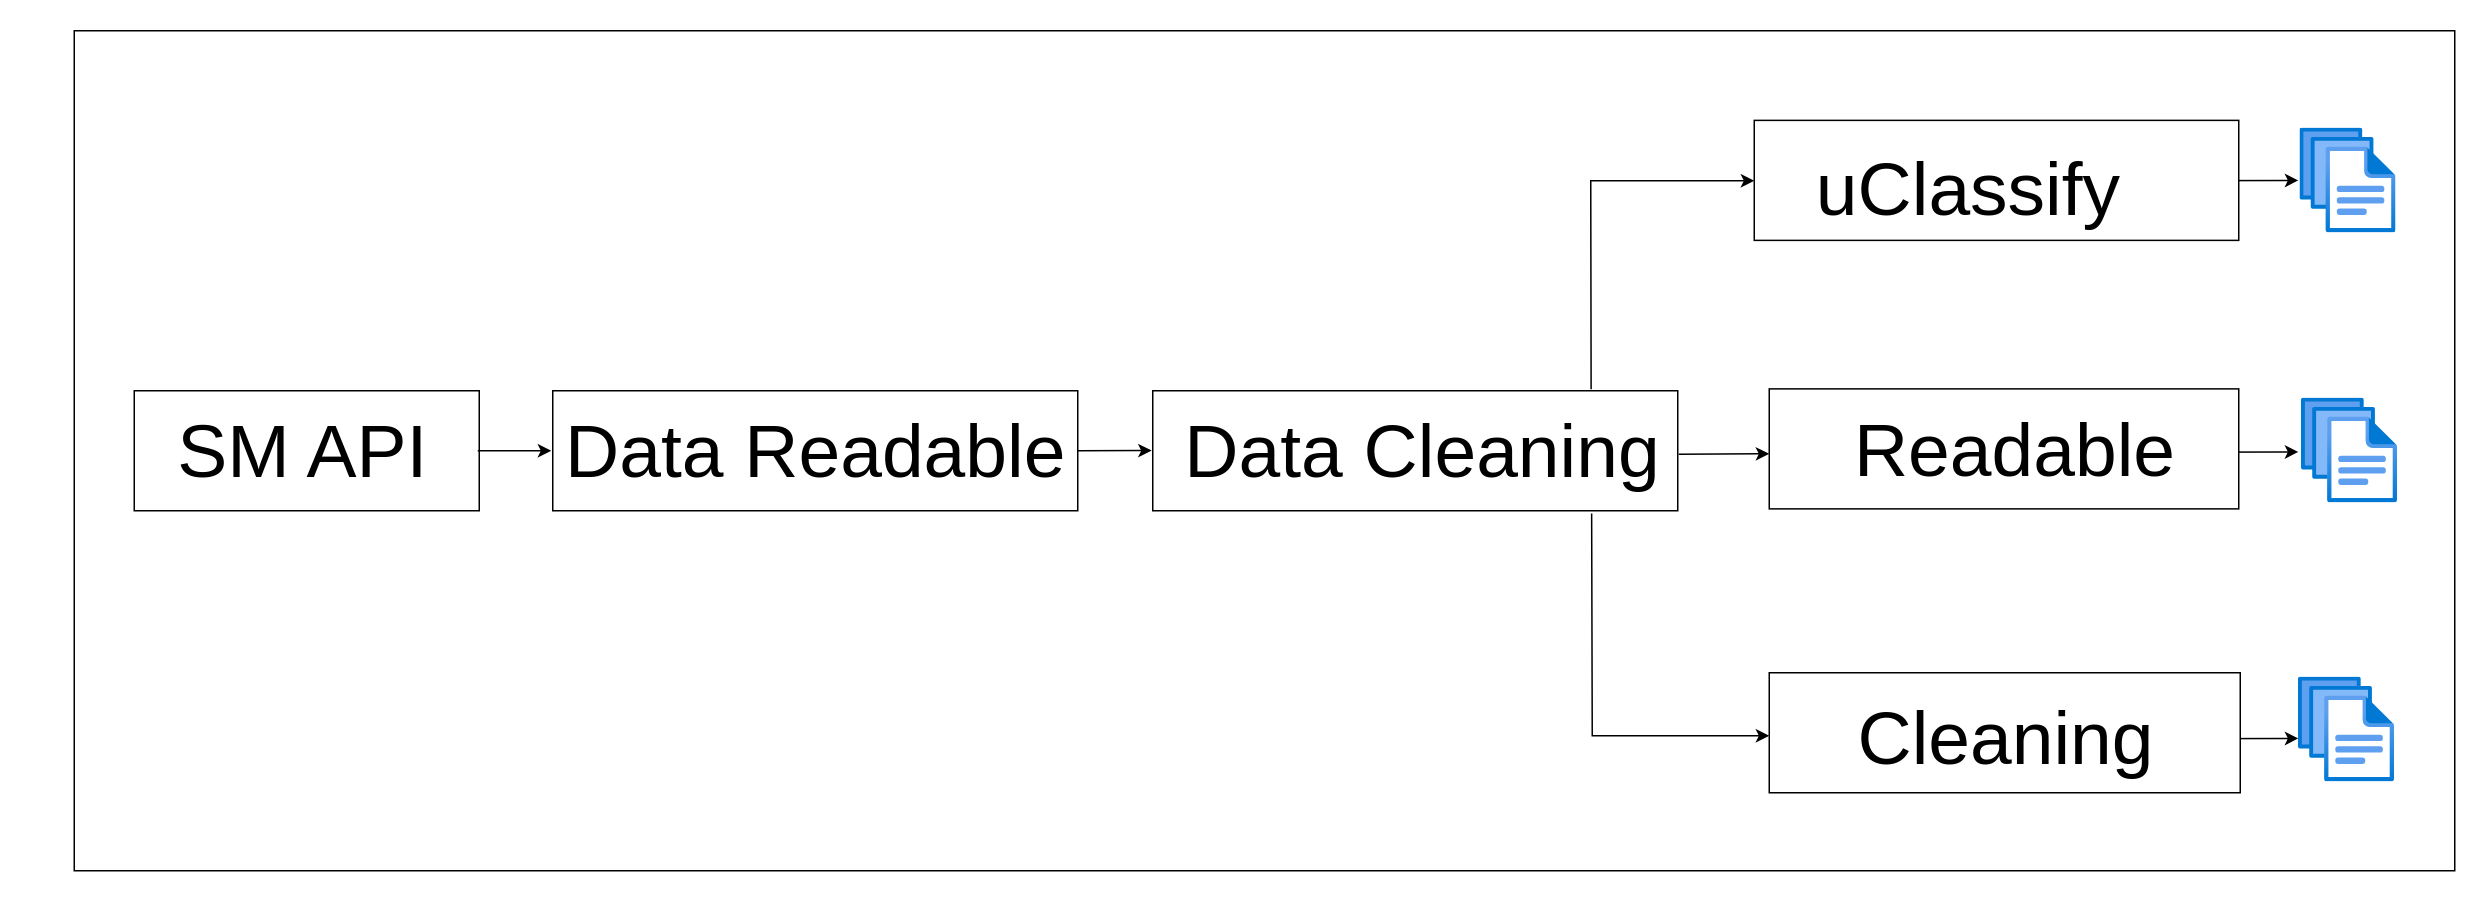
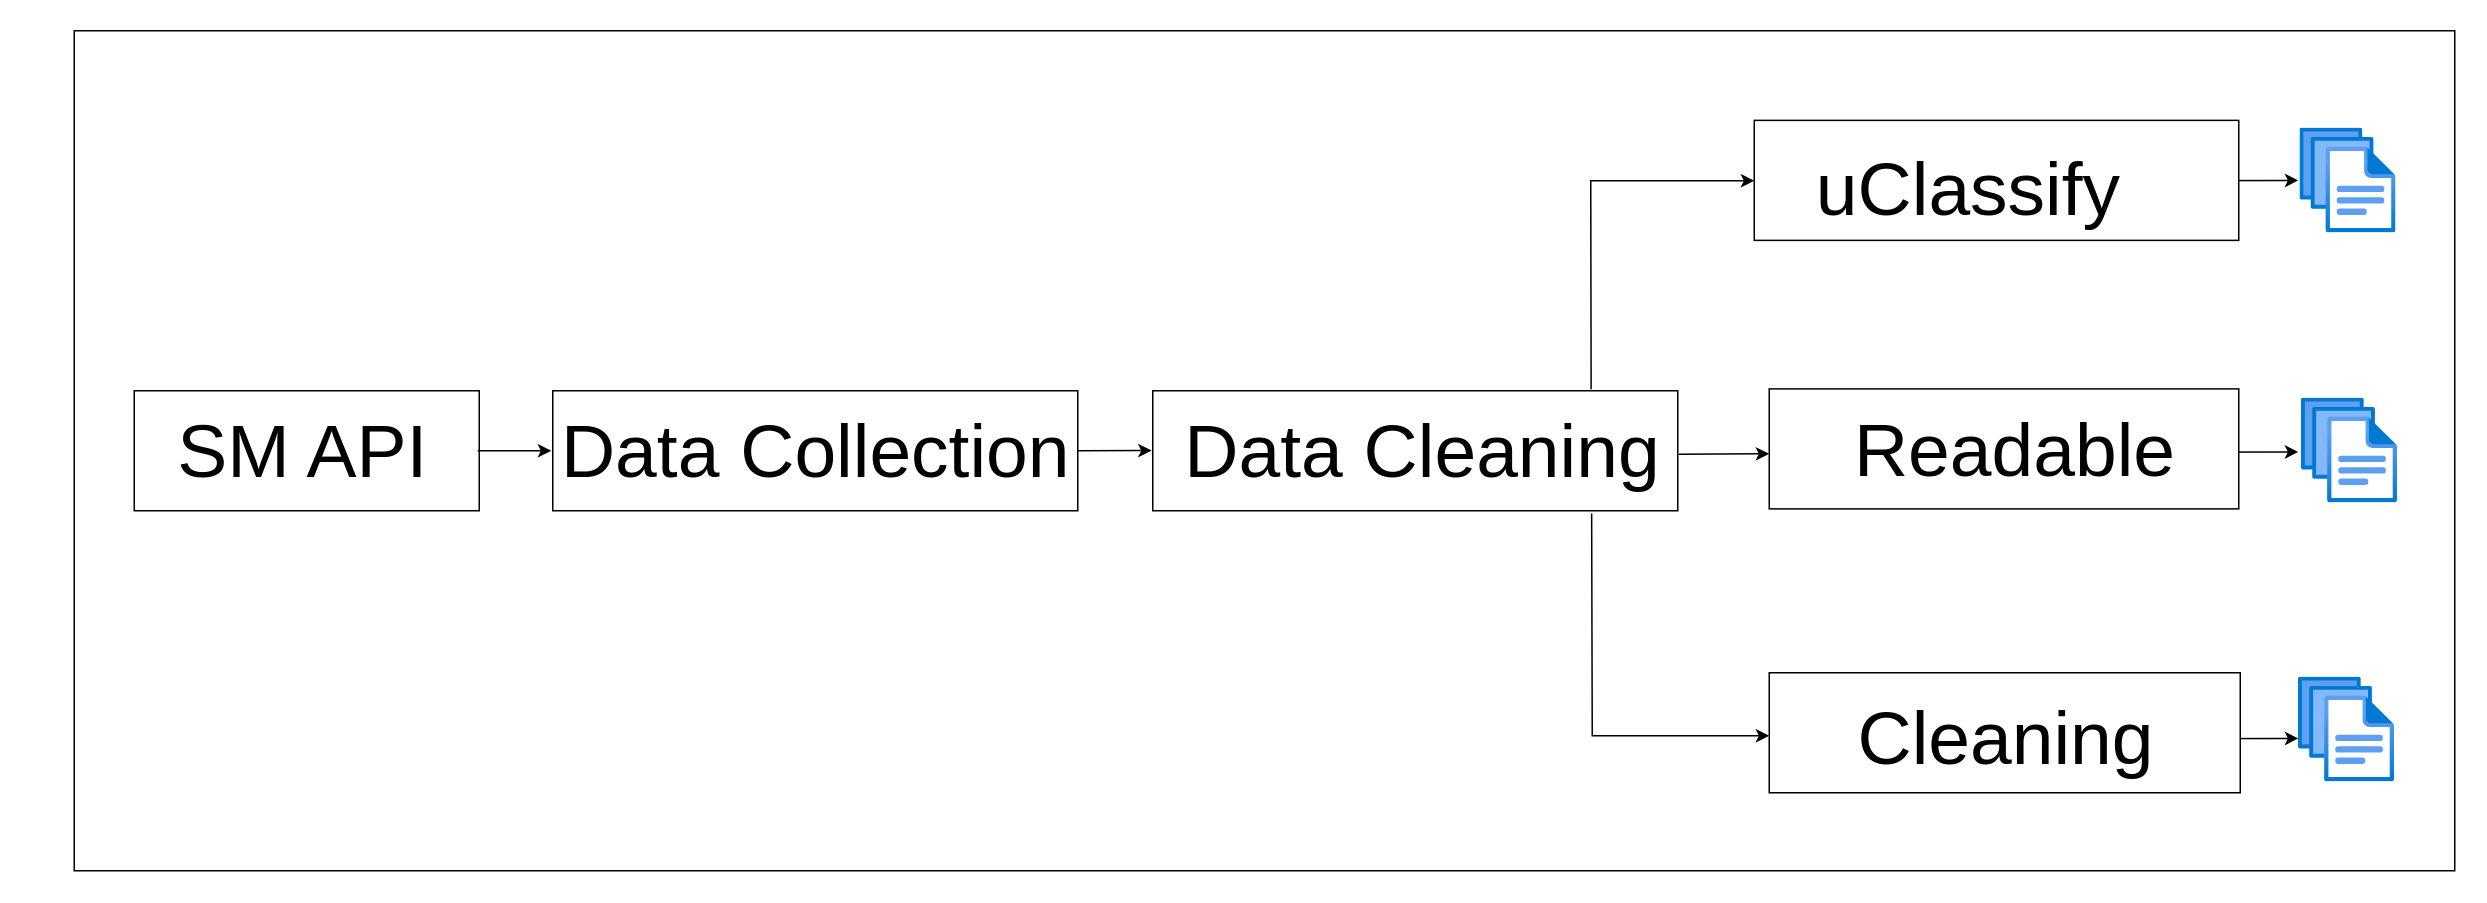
node "Data Readable": label "Data Readable" -> "Data Collection"
